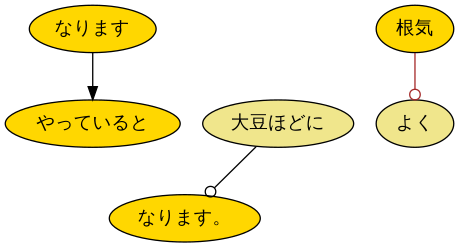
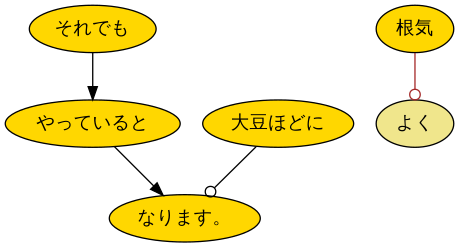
node "なります": label "なります" -> "それでも"
node "大豆ほどに": fillcolor khaki -> gold
edge "やっていると" -> "なります。": added
